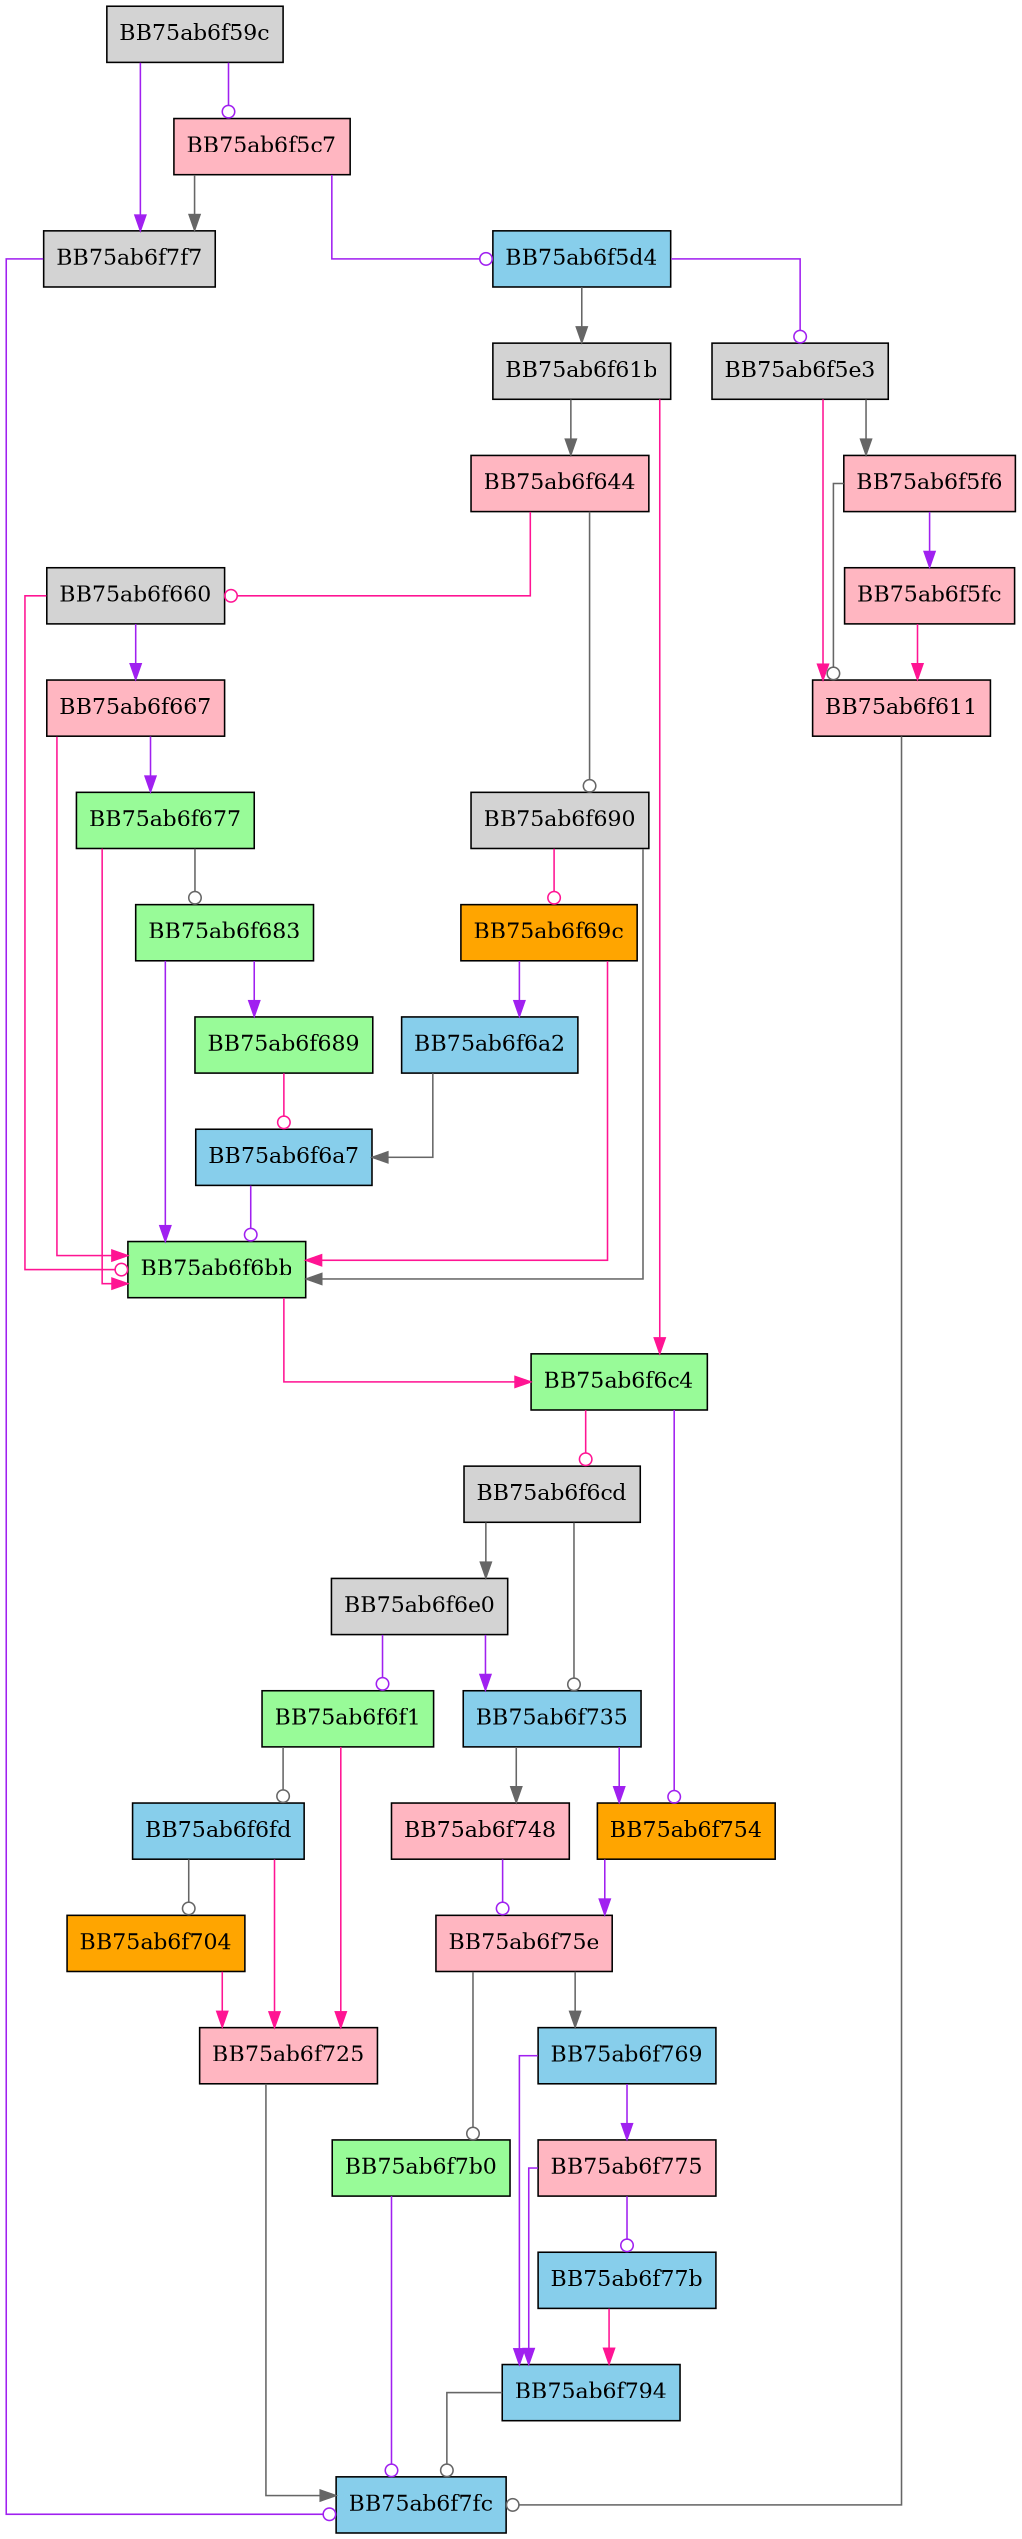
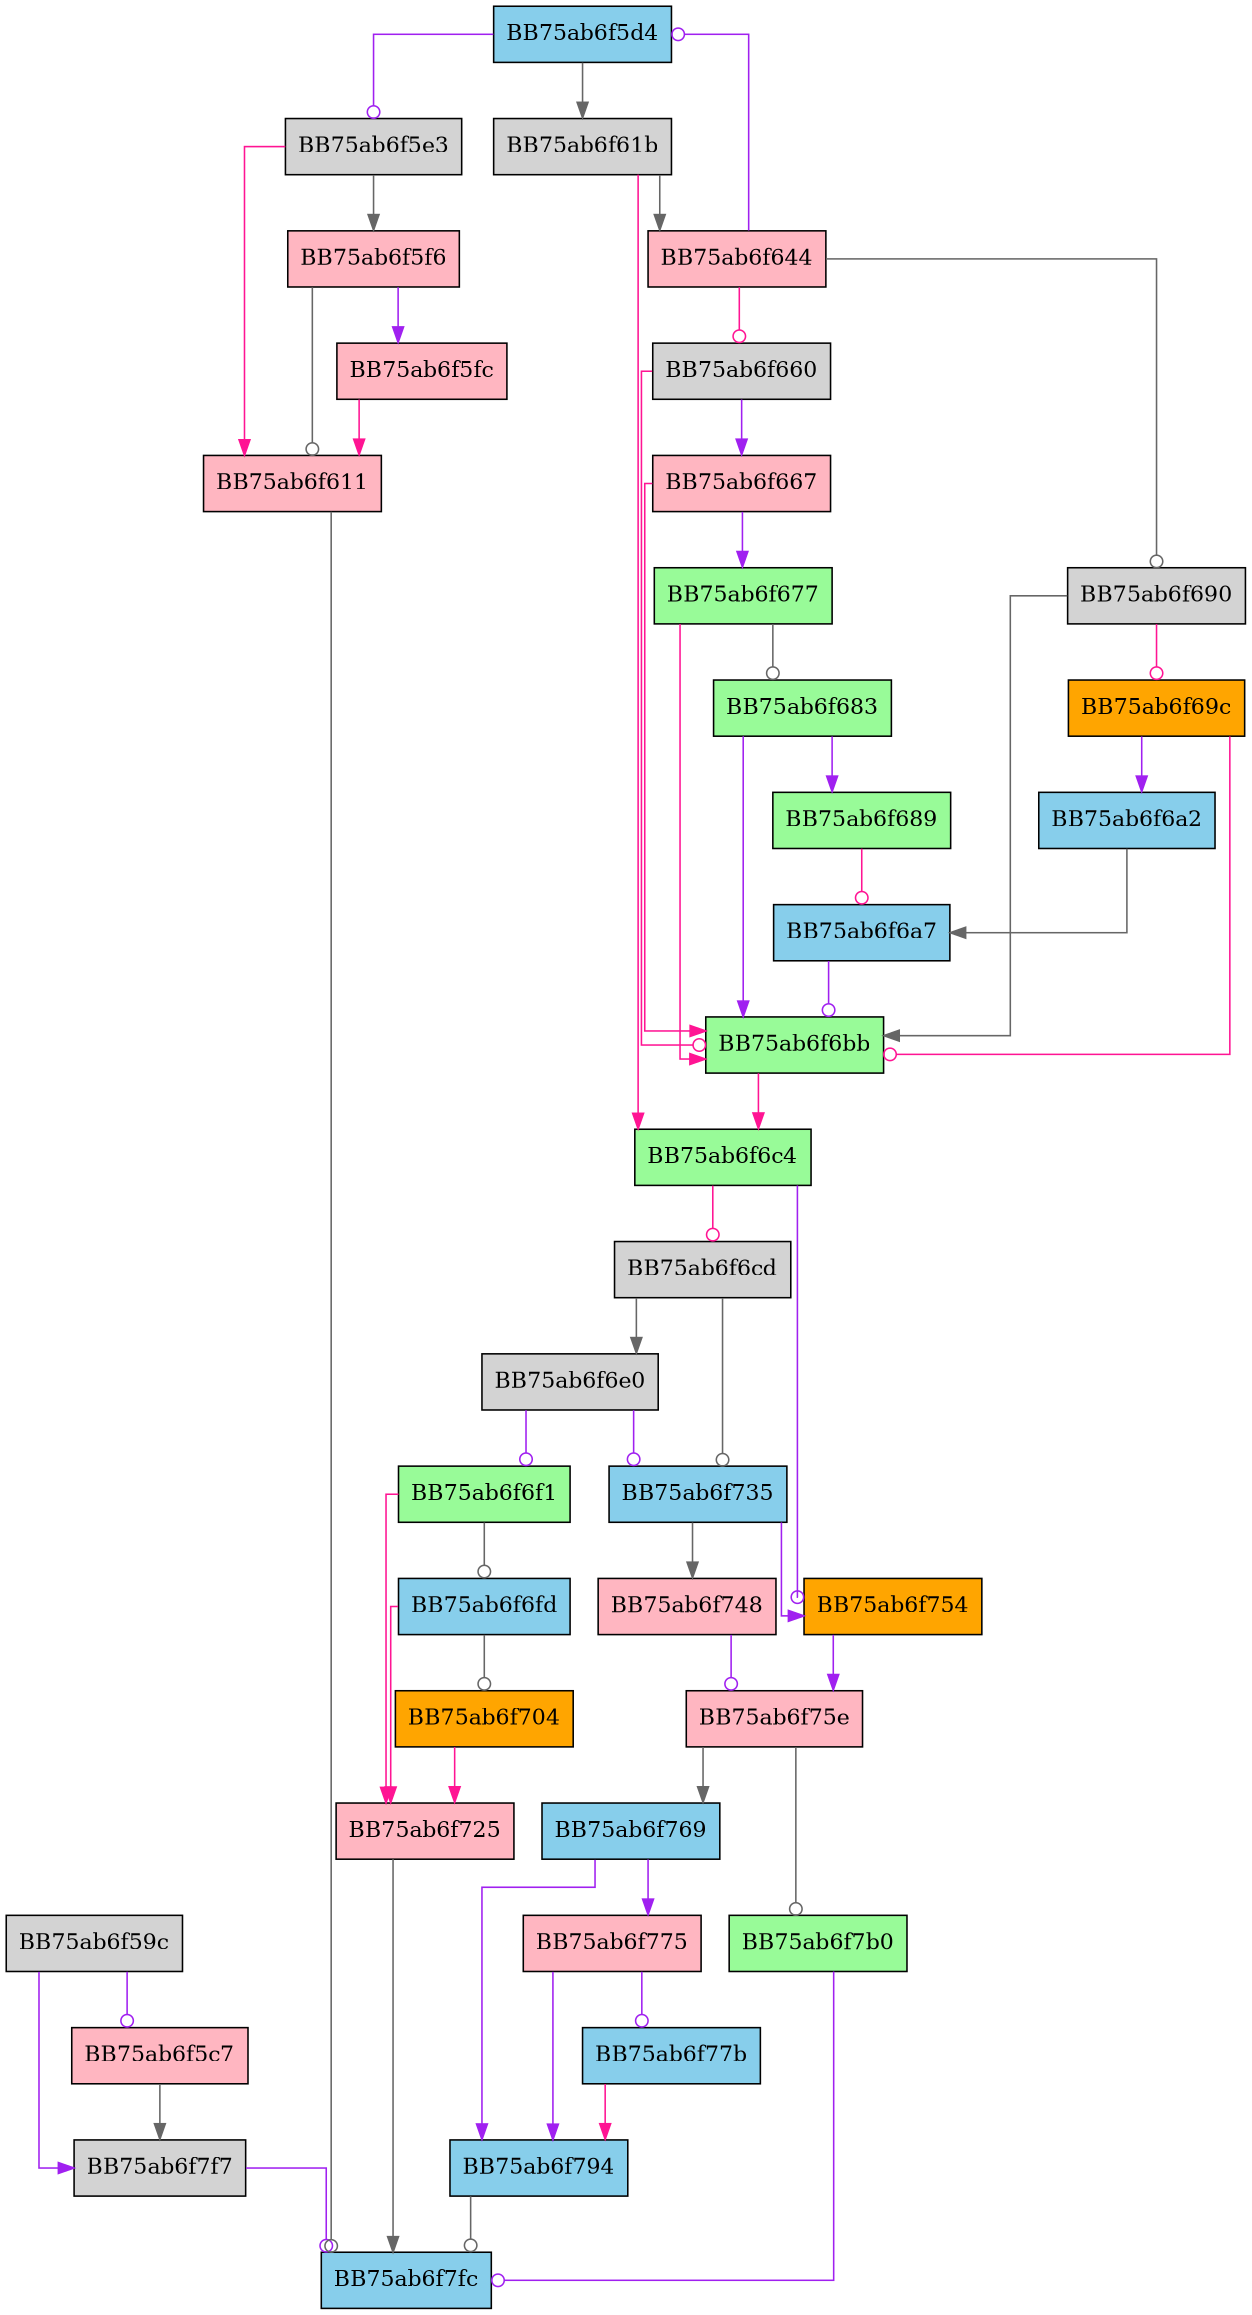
edge "BB75ab6f5c7" -> "BB75ab6f5d4": now "BB75ab6f644" -> "BB75ab6f5d4"
edge "BB75ab6f69c" -> "BB75ab6f6bb": arrowhead normal -> odot
edge "BB75ab6f6e0" -> "BB75ab6f735": arrowhead normal -> odot
